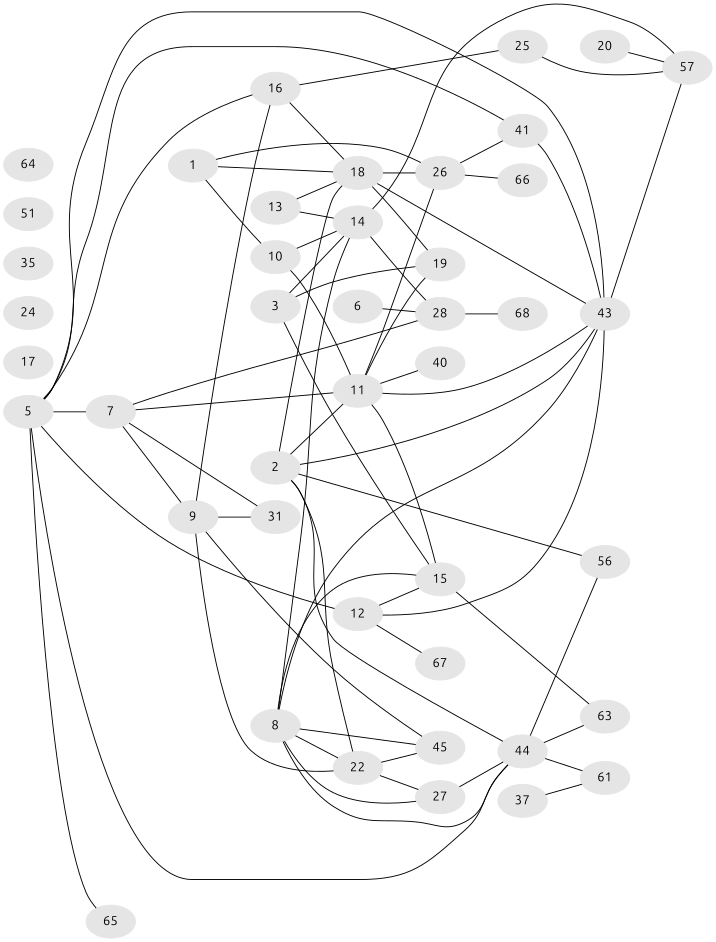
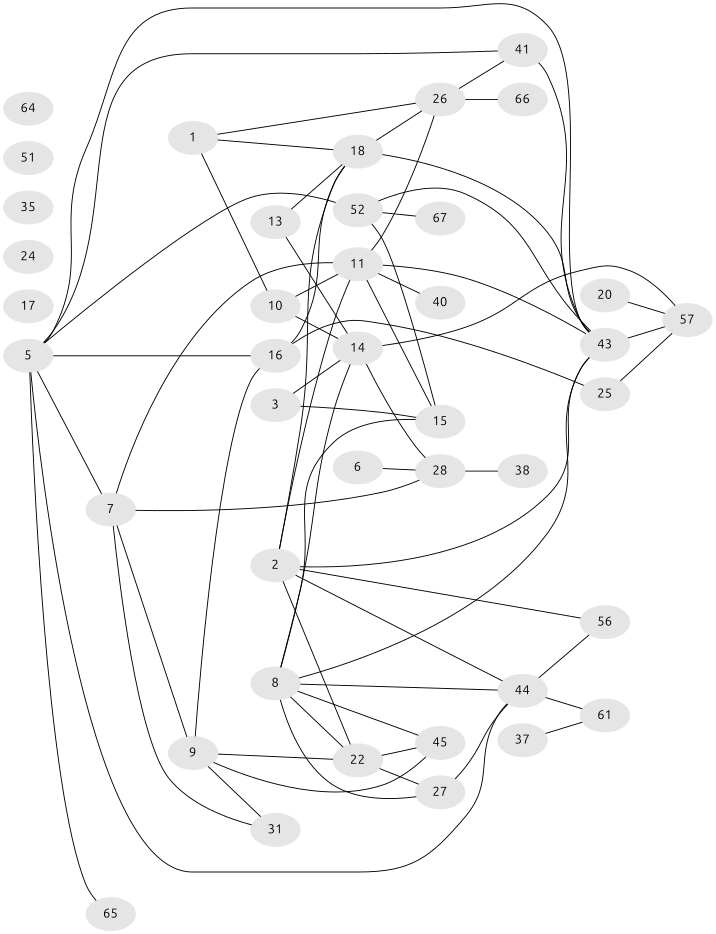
node "19": removed
node "68": label "68" -> "38"
node "12": label "12" -> "52"
node "63": removed
